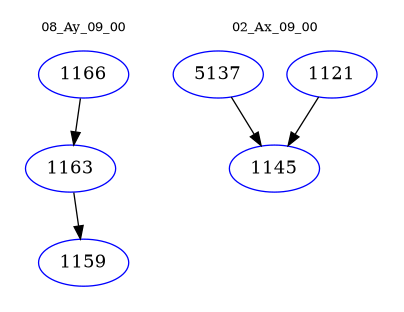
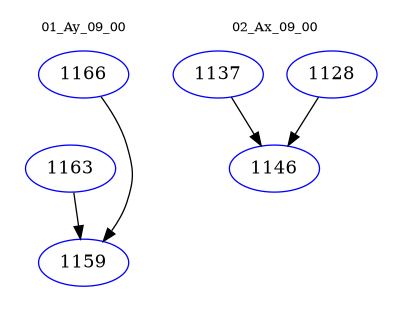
cluster "08_Ay_09_00": label "08_Ay_09_00" -> "01_Ay_09_00"
node "5137": label "5137" -> "1137"
node "1121": label "1121" -> "1128"
edge "1166" -> "1163": now "1166" -> "1159"
node "1145": label "1145" -> "1146"
